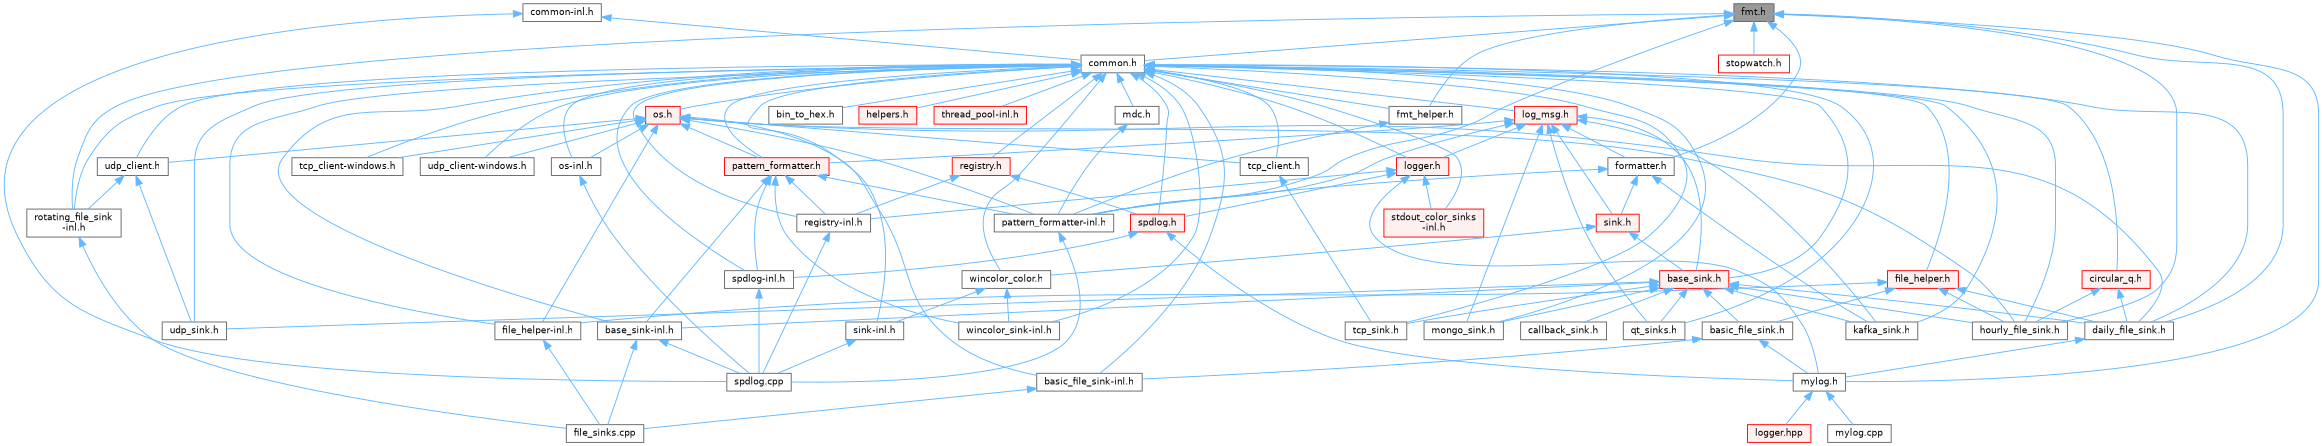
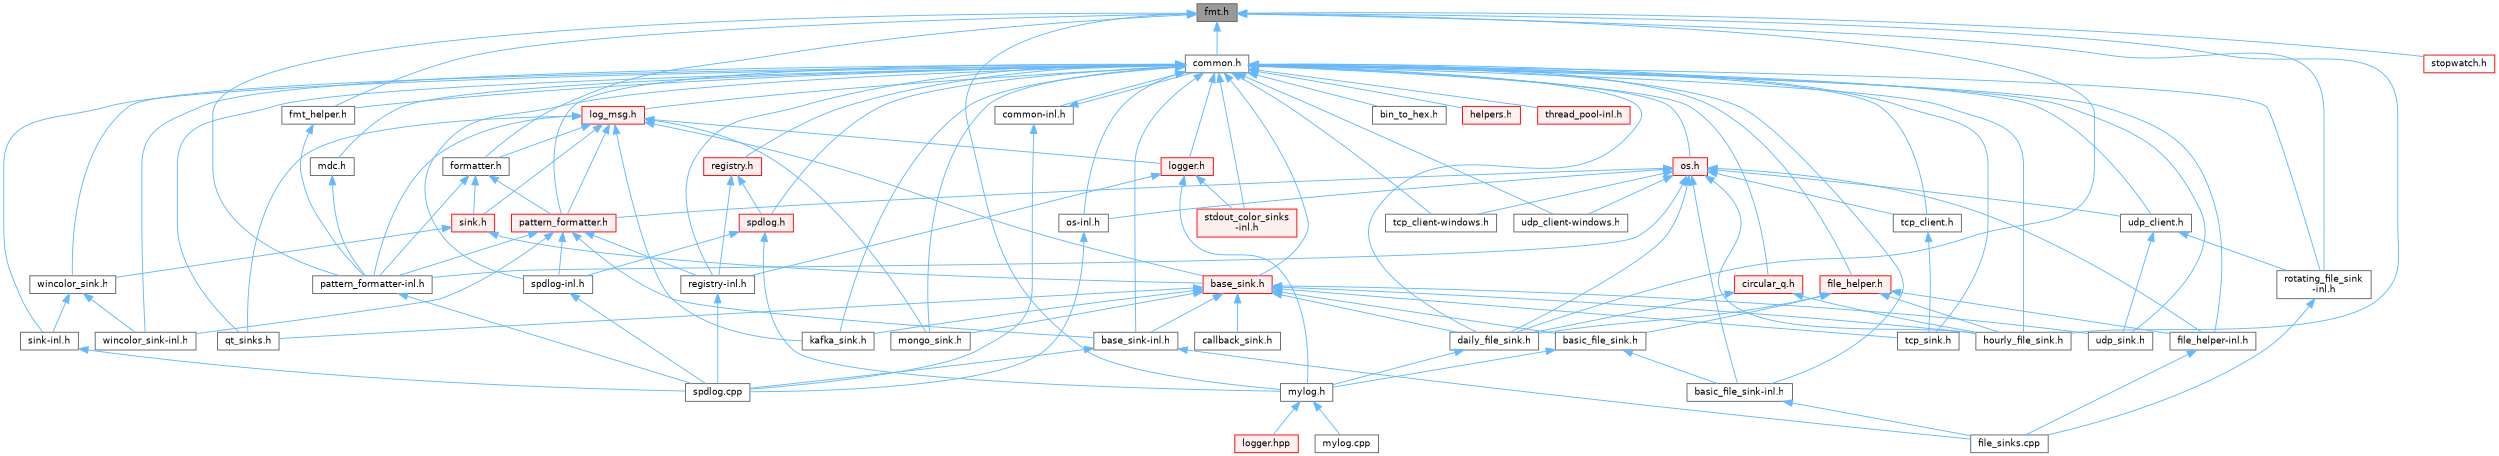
edge "common-inl.h" -> "common.h": added
edge "spdlog.h" -> "logger.h": removed
edge "kafka_sink.h" -> "formatter.h": now "pattern_formatter.h" -> "formatter.h"
node "wincolor_color.h": label "wincolor_color.h" -> "wincolor_sink.h"
